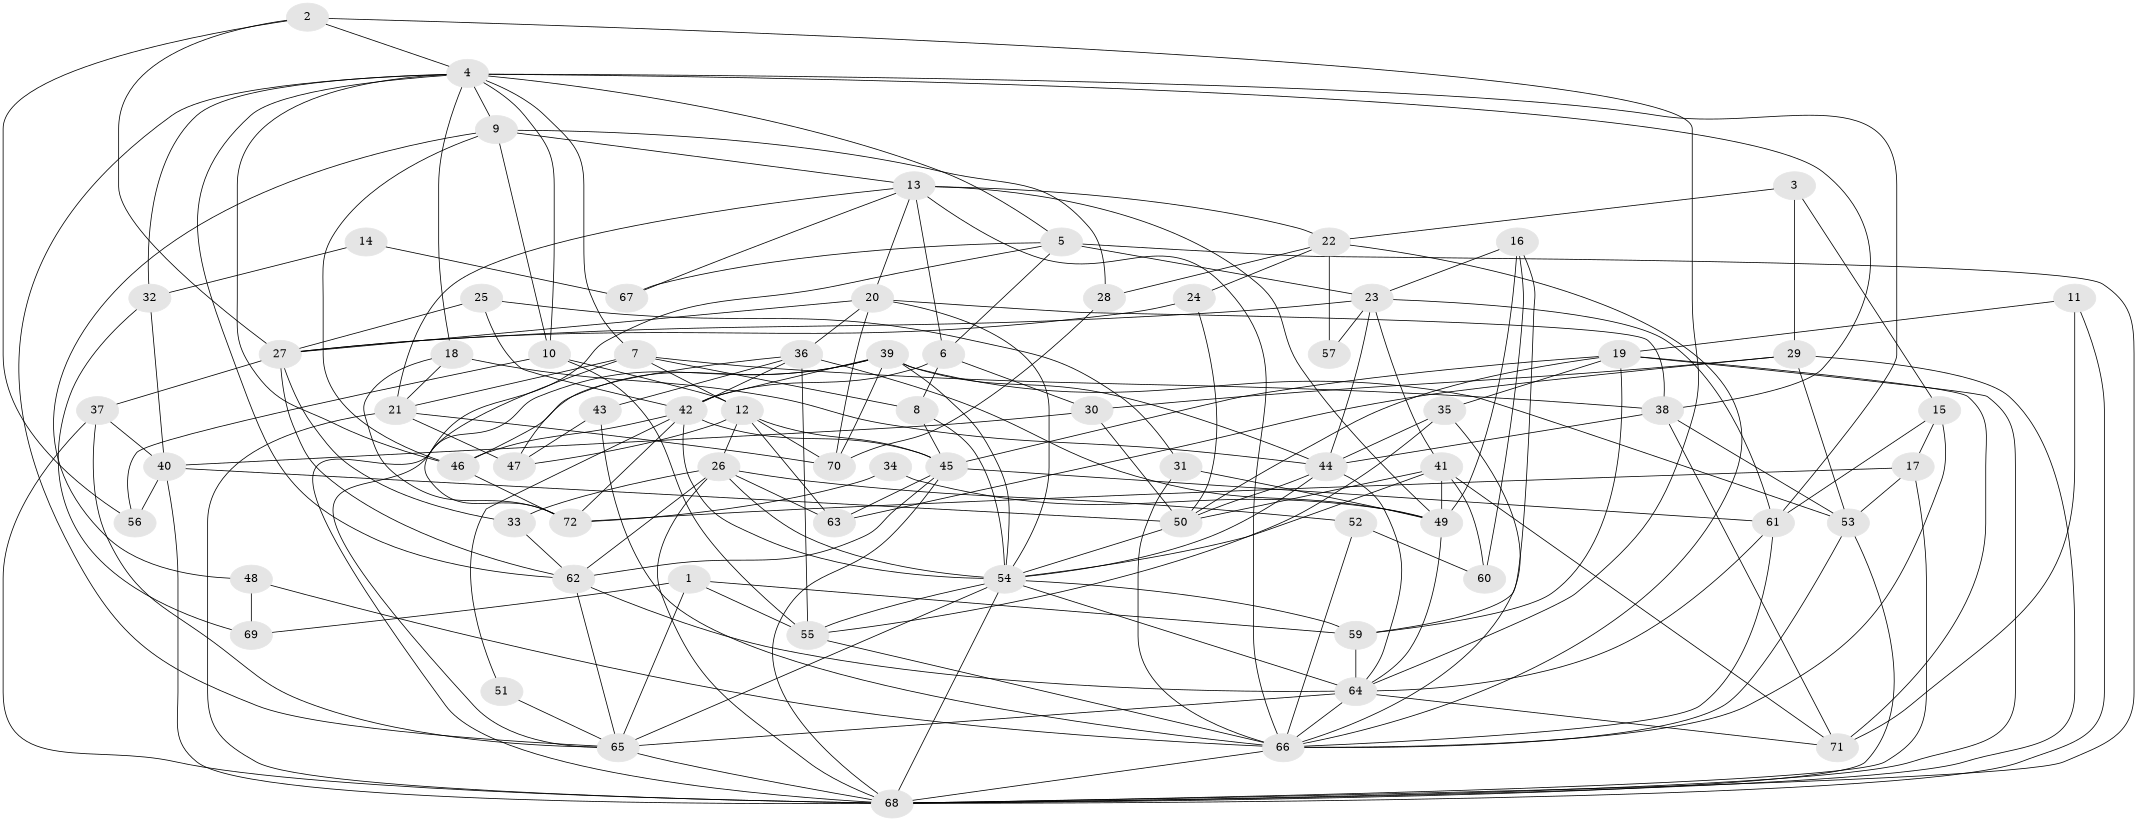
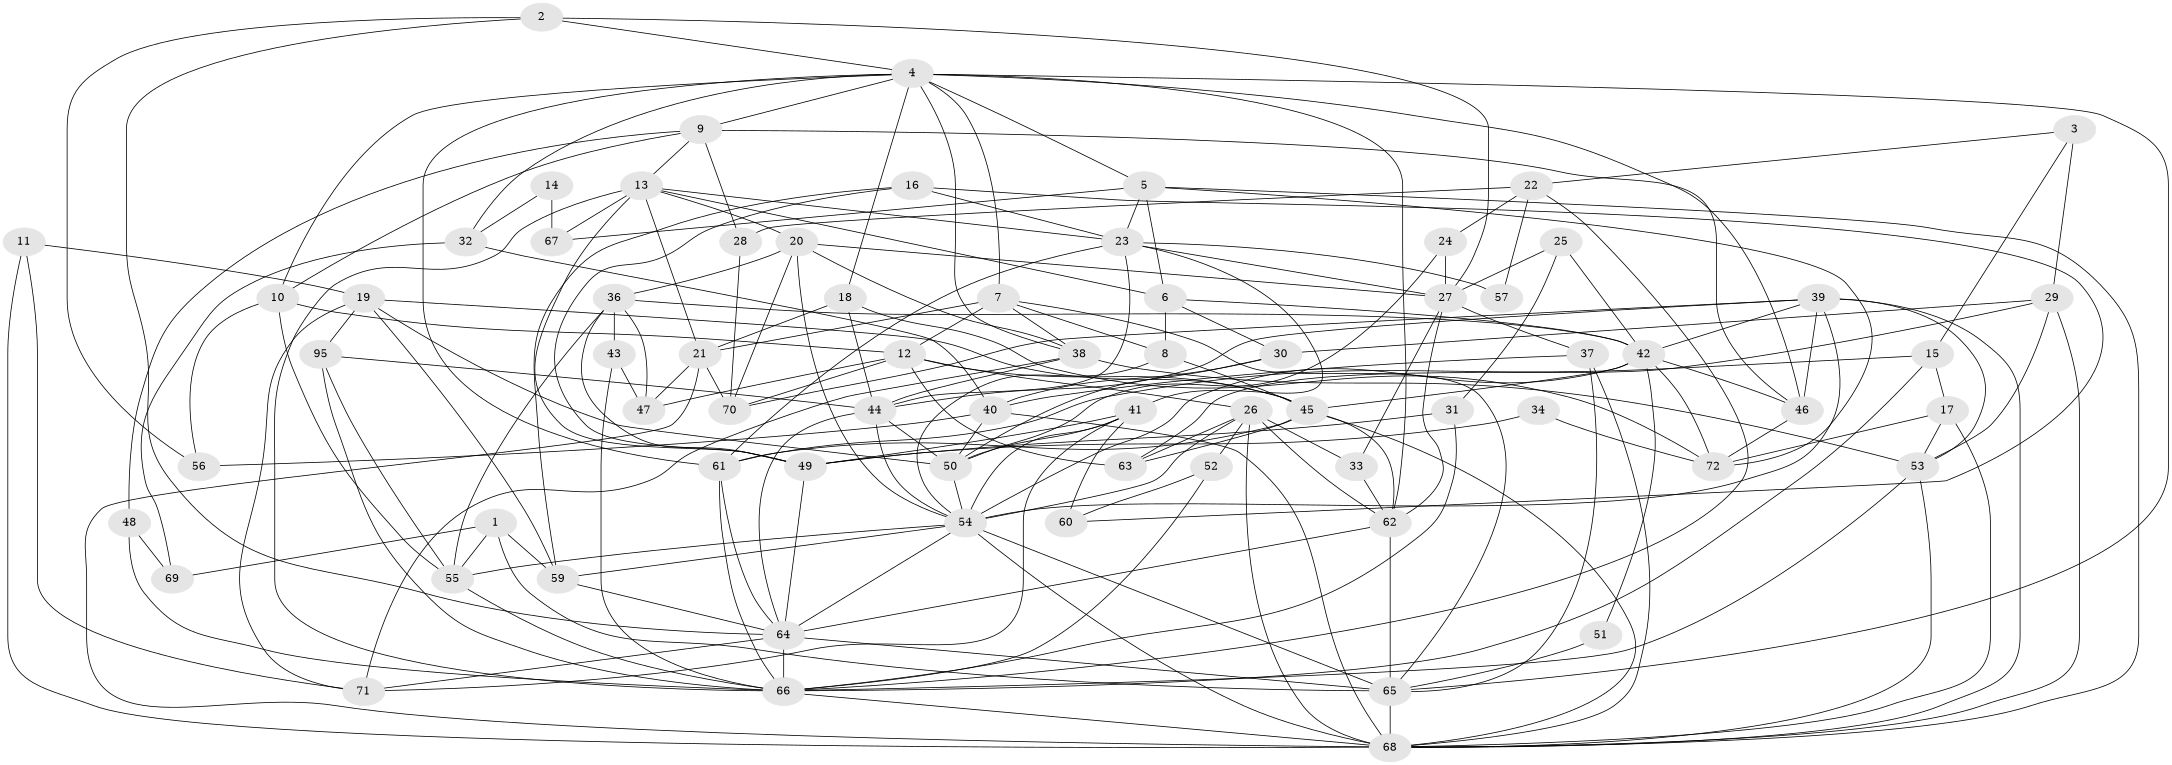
edge "13" -- "22": now "13" -- "23"
node "35": label "35" -> "95"
edge "19" -- "68": removed
